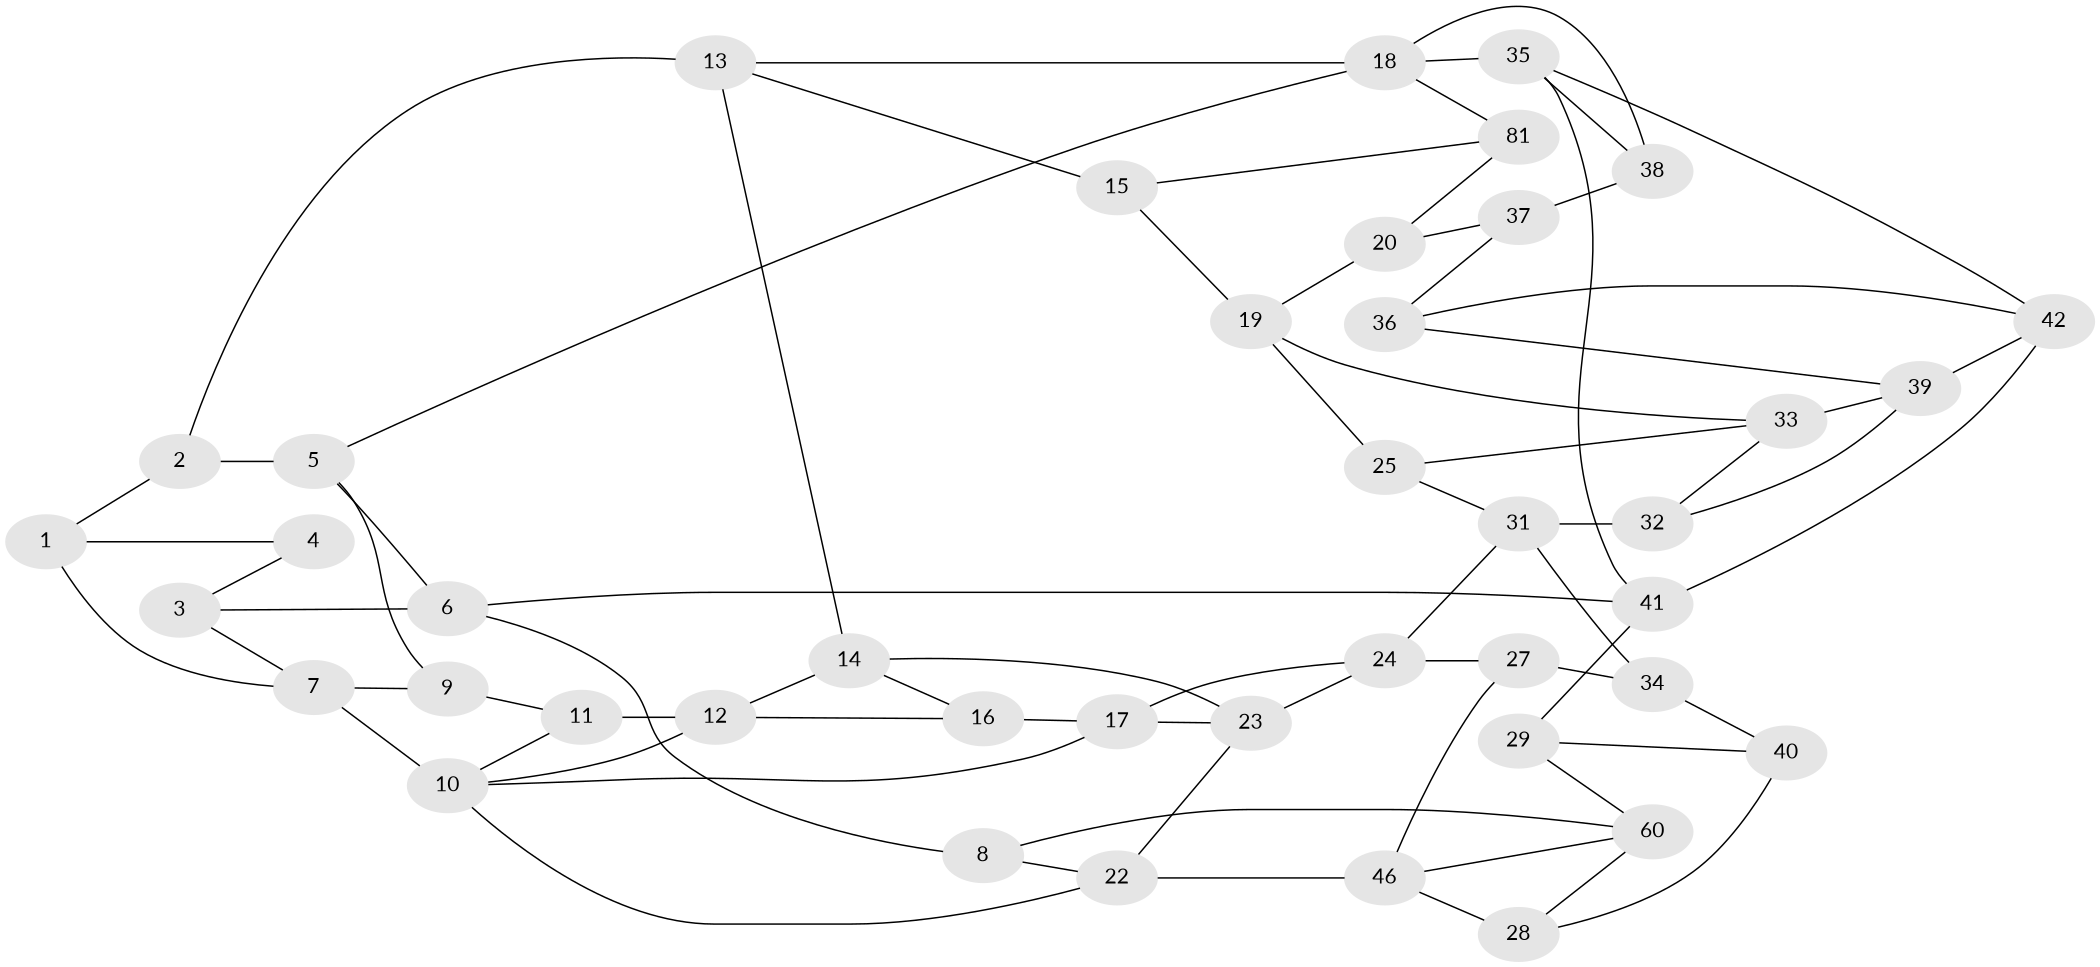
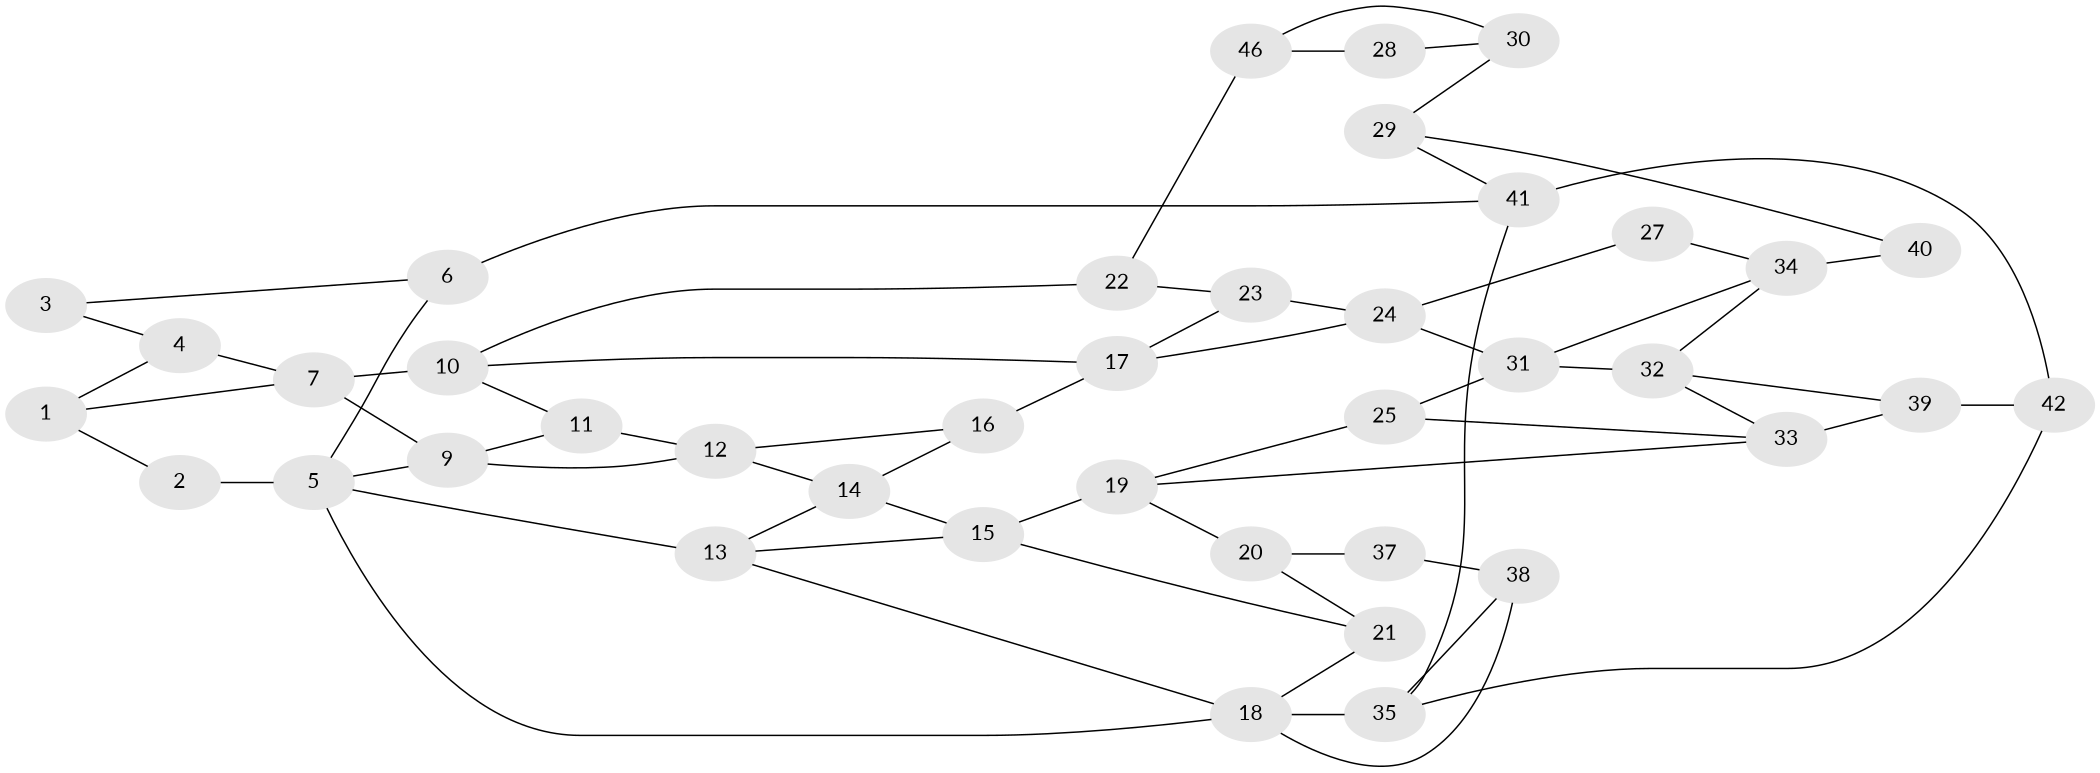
node "81": label "81" -> "21"
edge "13" -- "2": now "13" -- "5"
edge "34" -- "32": added
node "36": removed
edge "3" -- "7": now "4" -- "7"
edge "14" -- "23": now "14" -- "15"
edge "27" -- "46": removed
edge "12" -- "10": now "12" -- "9"
node "60": label "60" -> "30"
node "8": removed
edge "40" -- "28": removed
